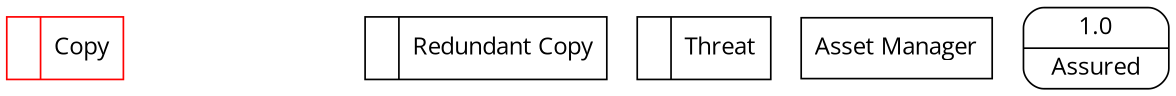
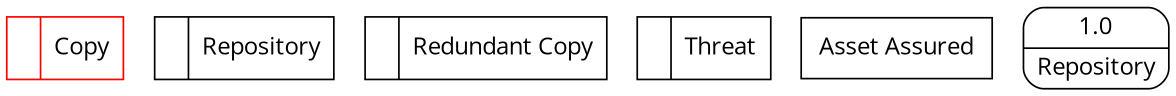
node "Repository": added
node "Asset Manager": label "Asset Manager" -> "Asset Assured"
node "1.0": text "Assured" -> "Repository"
